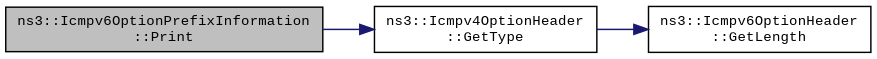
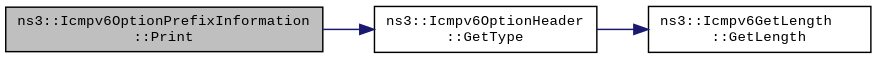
node "ns3::Icmpv4OptionHeader ::GetType": label "ns3::Icmpv4OptionHeader ::GetType" -> "ns3::Icmpv6OptionHeader ::GetType"
node "ns3::Icmpv6OptionHeader ::GetLength": label "ns3::Icmpv6OptionHeader ::GetLength" -> "ns3::Icmpv6GetLength ::GetLength"
